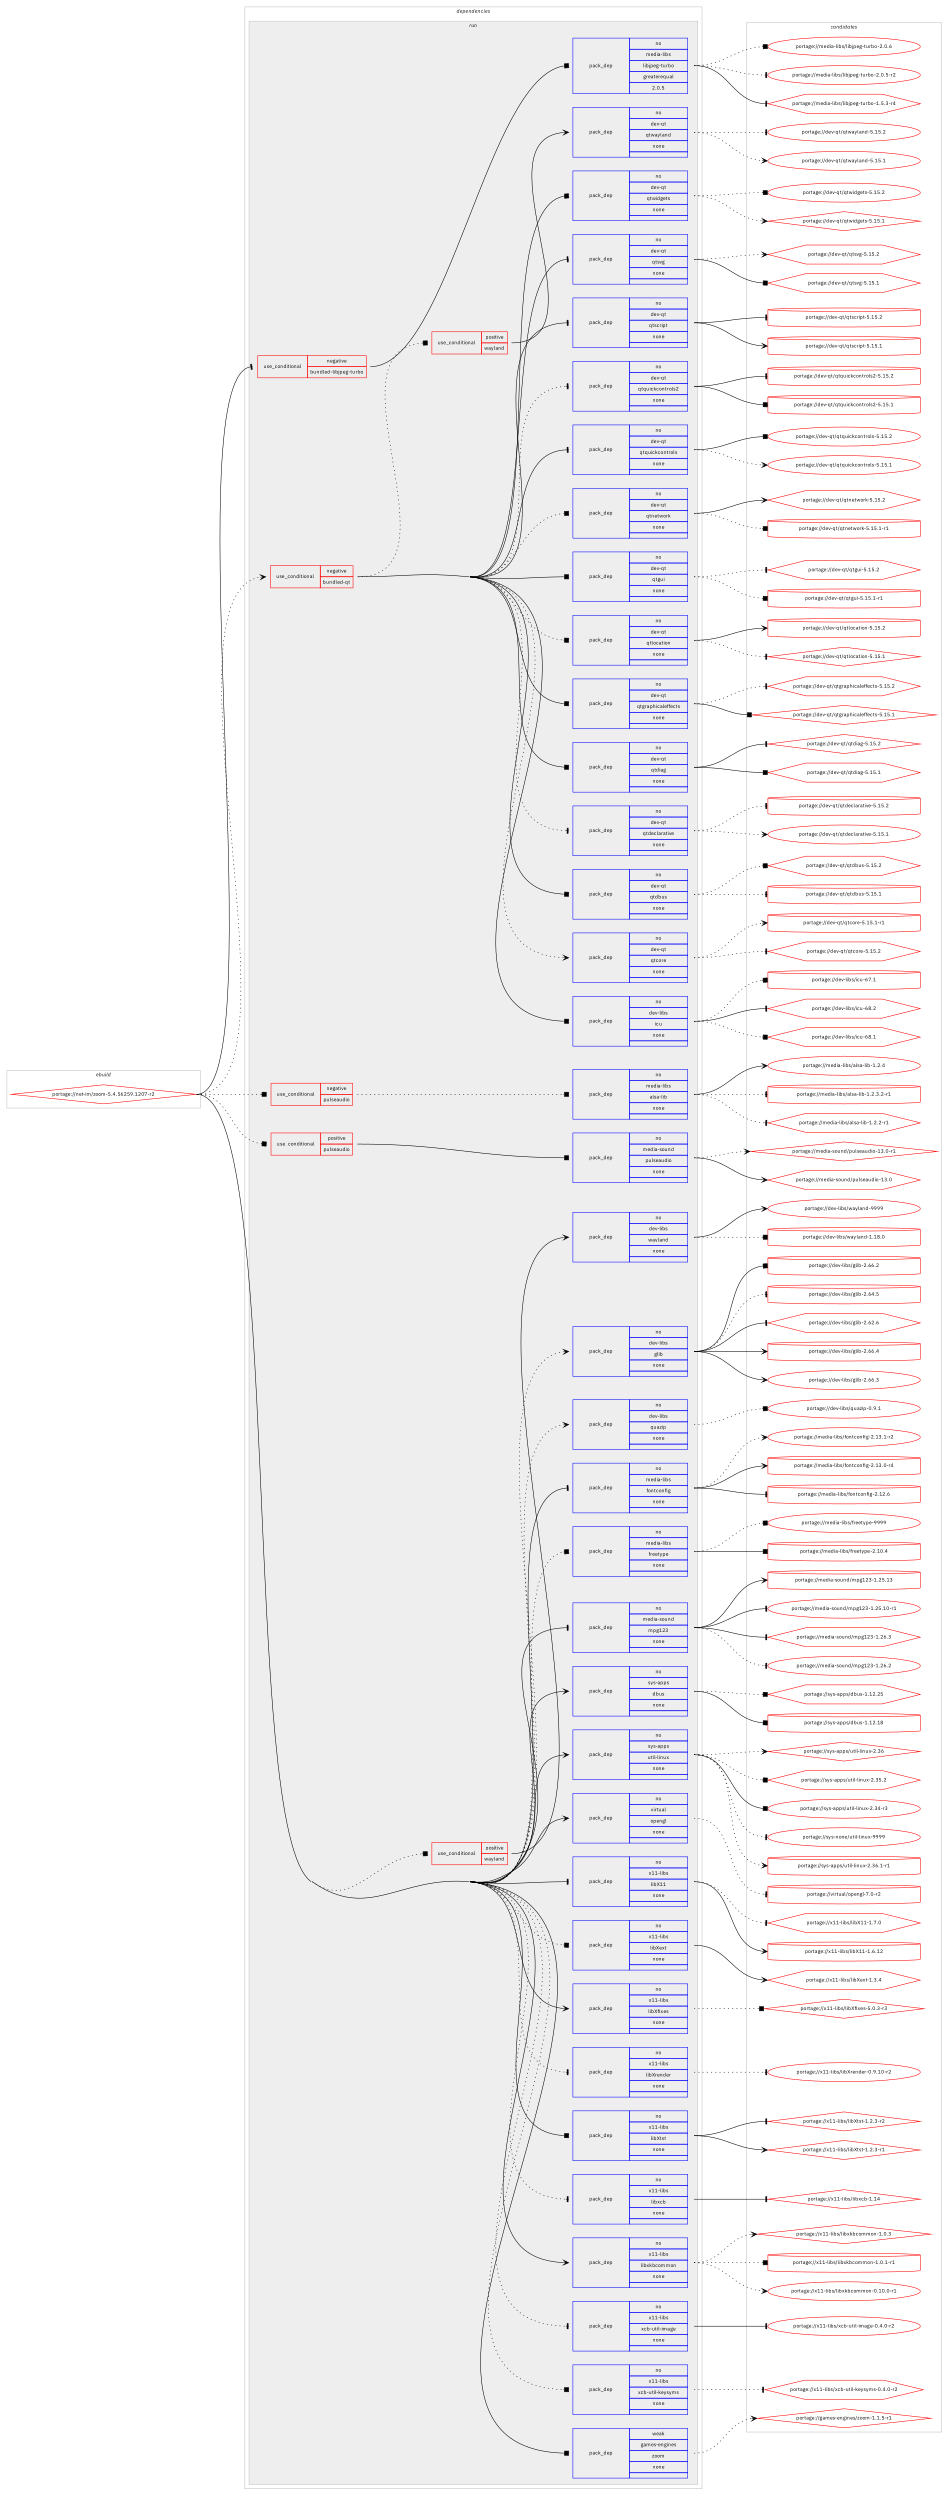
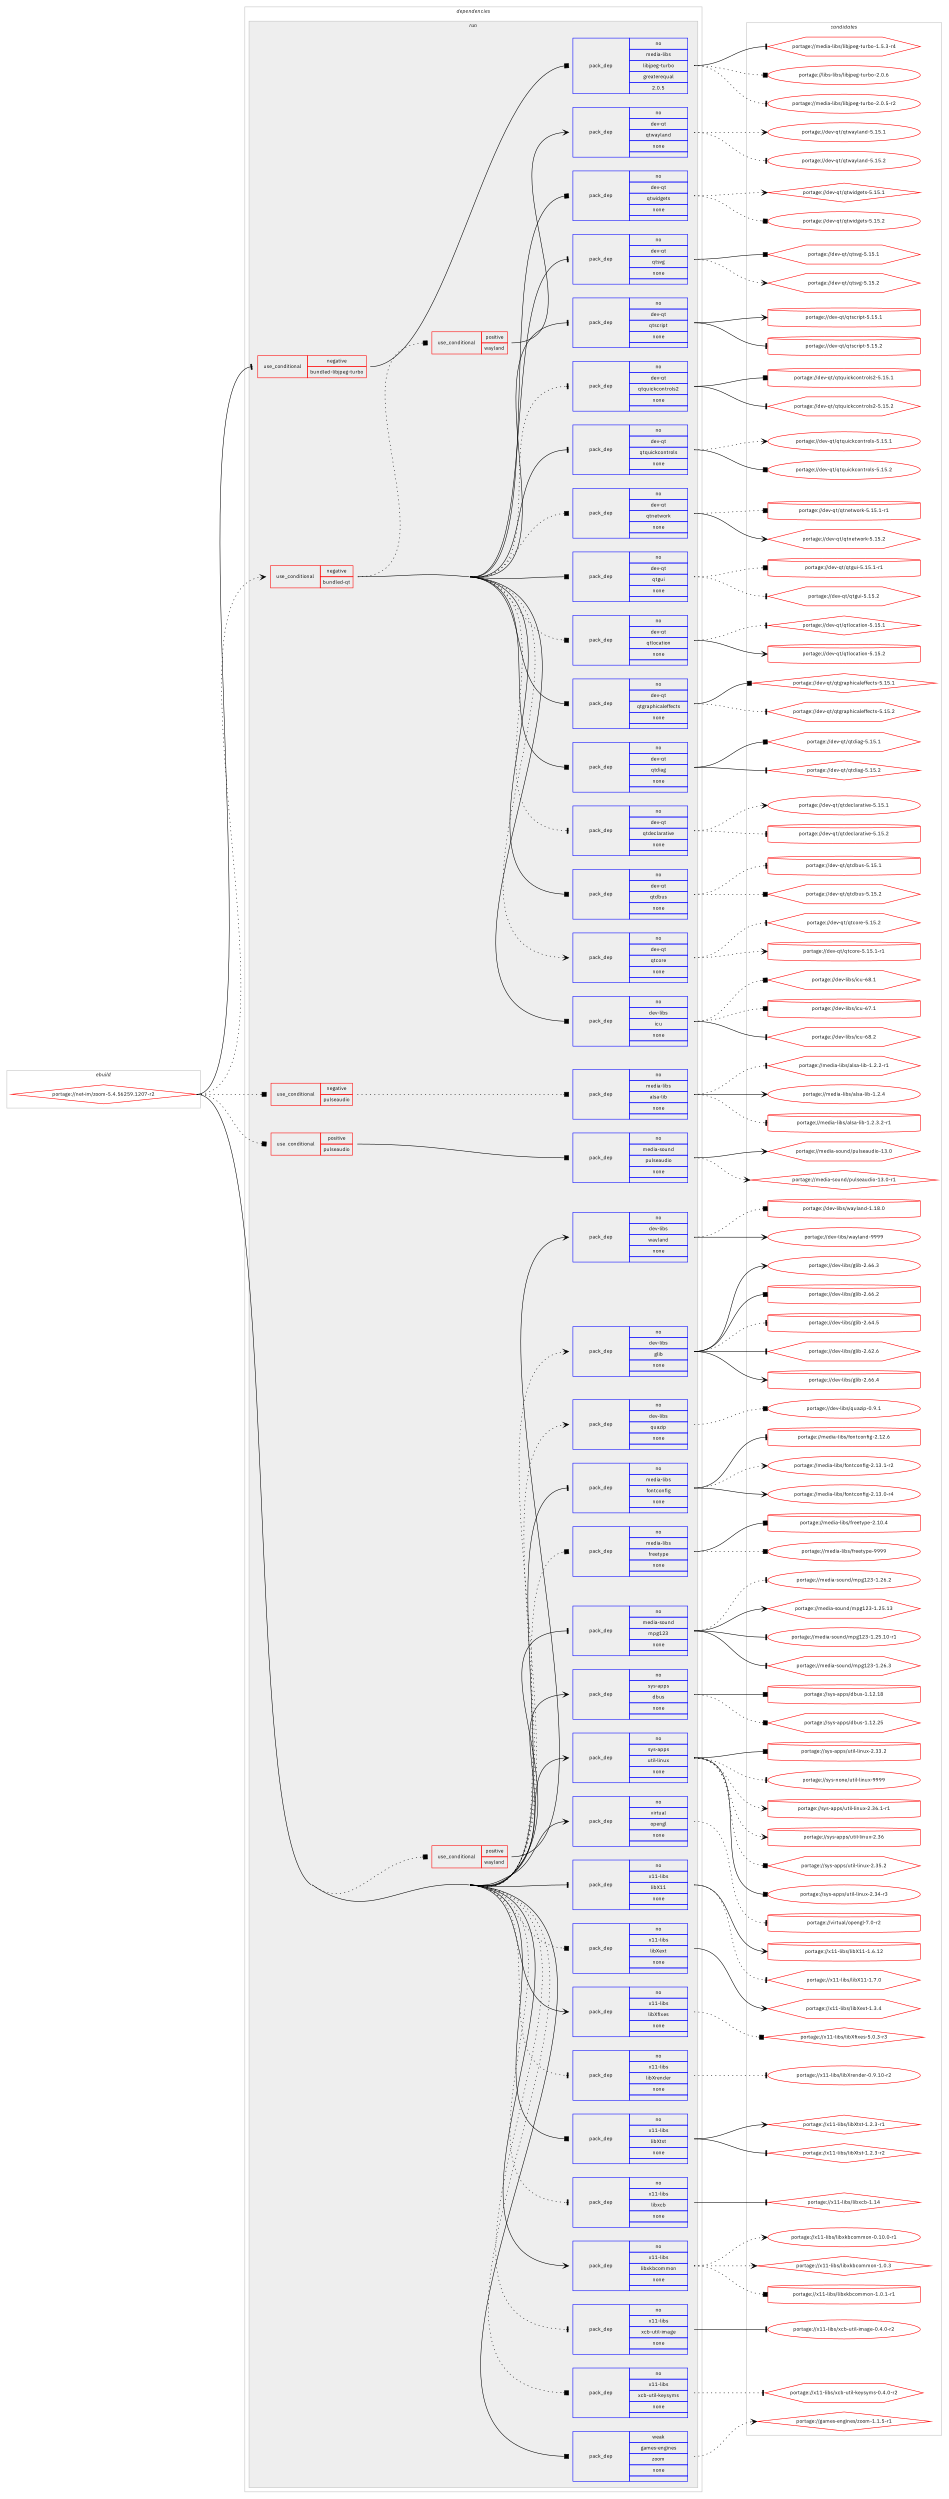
node "portage://media-libs/libjpeg-turbo-2.0.6": label "portage://media-libs/libjpeg-turbo-2.0.6" -> "portage://libs-libs/libjpeg-turbo-2.0.6"
node "portage://dev-qt/qtquickcontrols2-5.15.2": shape cylinder -> hexagon
node "portage://media-libs/fontconfig-2.13.0-r4": shape cylinder -> ellipse
node "portage://media-sound/mpg123-1.25.13": shape cylinder -> hexagon
node "portage://sys-apps/util-linux-2.36": shape diamond -> cylinder
node "portage://sys-apps/util-linux-2.33.2": added
